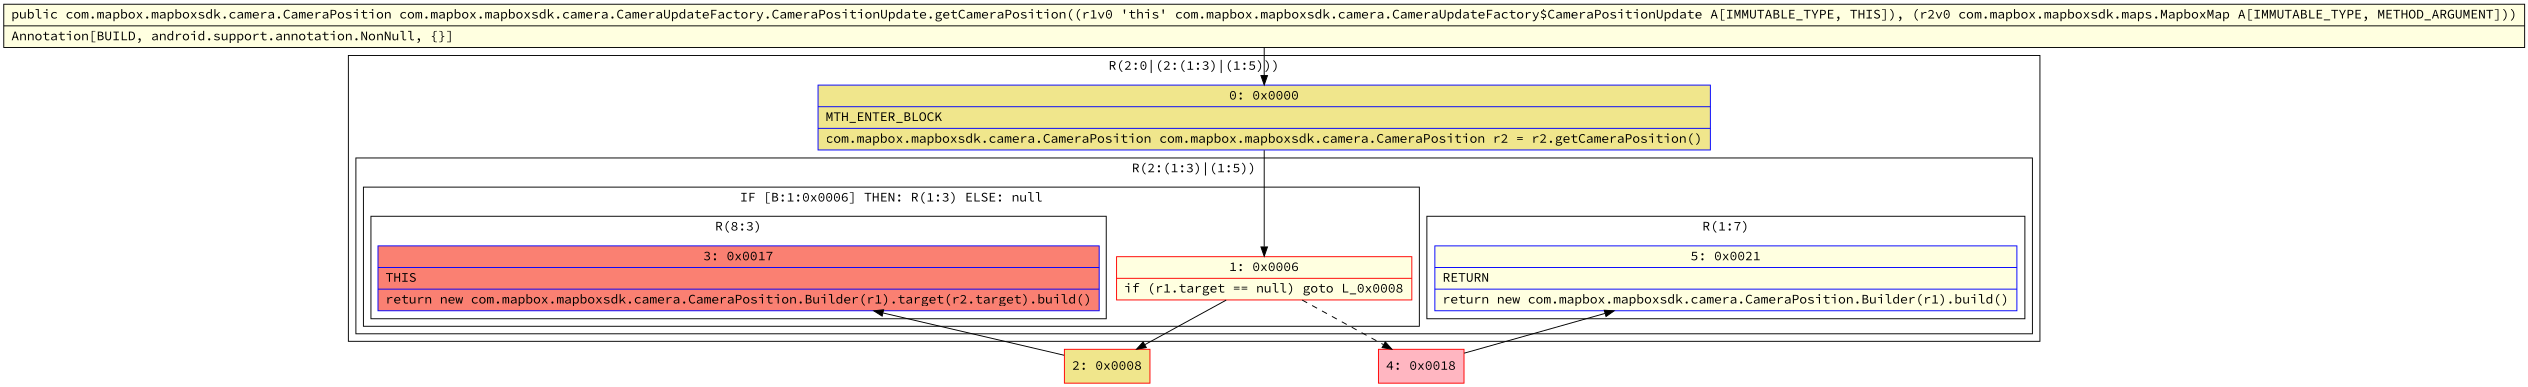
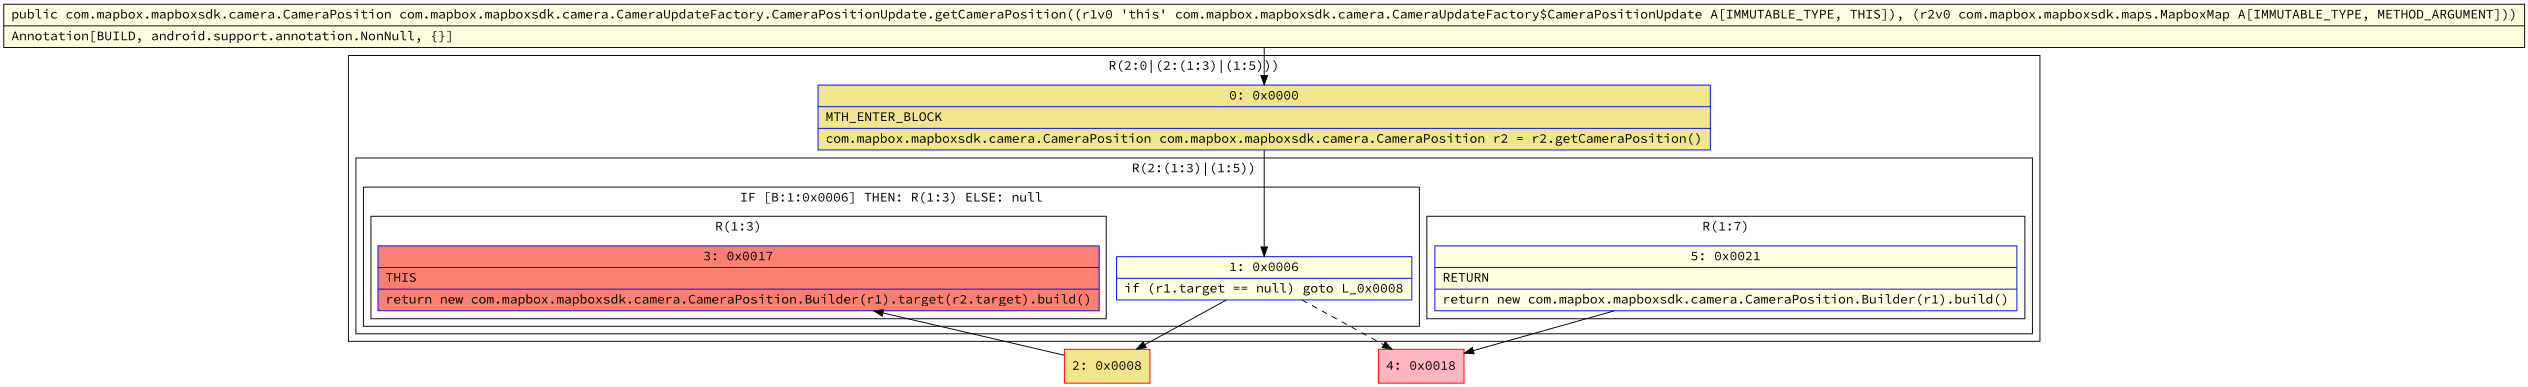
cluster "R(8:3)": label "R(8:3)" -> "R(1:3)"
node "1: 0x0006": color red -> blue
edge "4: 0x0018" -> "5: 0x0021": reversed
